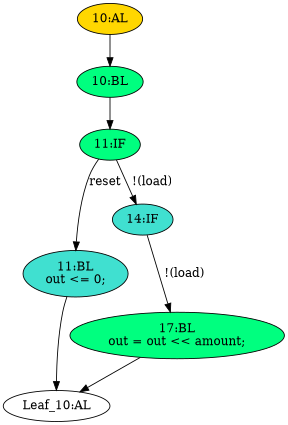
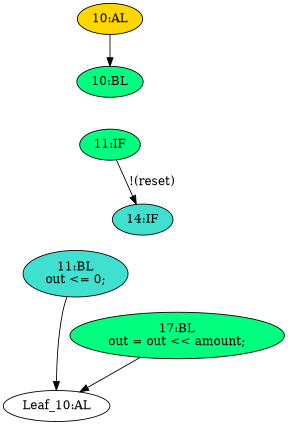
edge "10:BL" -> "11:IF": removed
edge "11:IF" -> "14:IF": label "!(load)" -> "!(reset)"
edge "11:IF" -> "11:BL out <= 0;": removed, label "reset"
edge "14:IF" -> "17:BL out = out << amount;": removed, label "!(load)"
